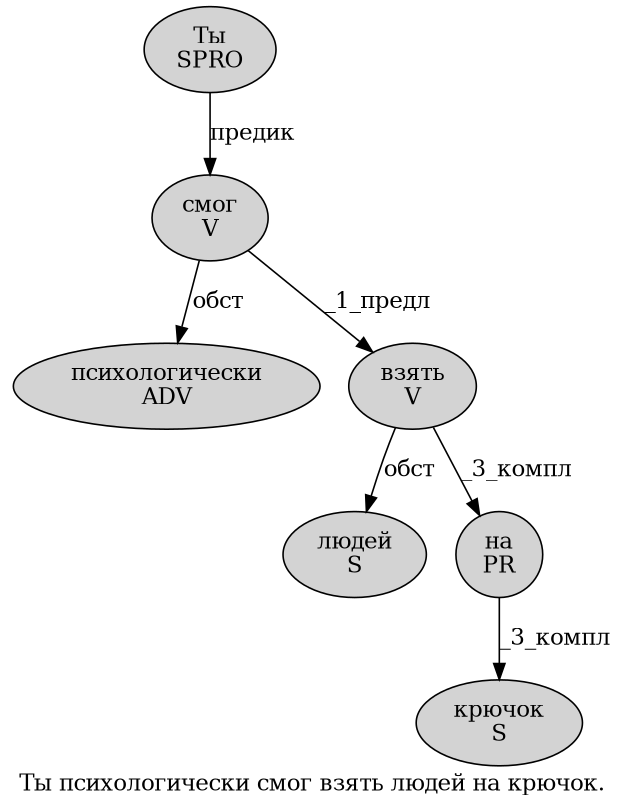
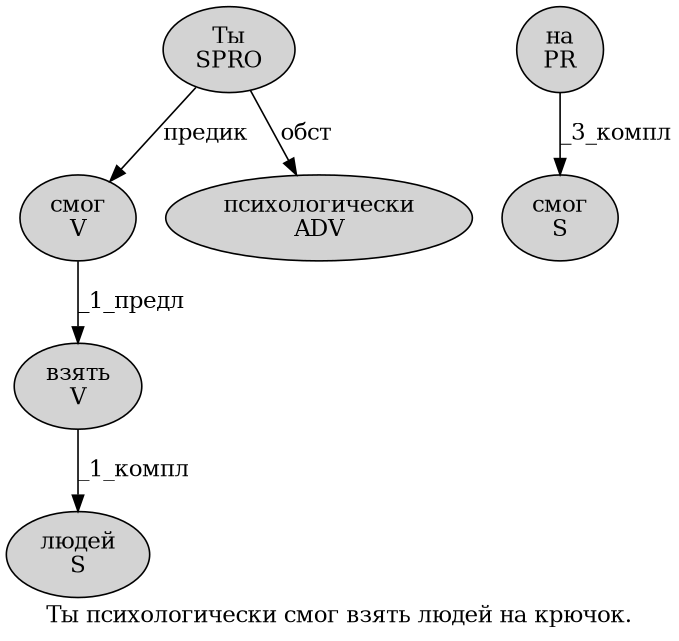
edge "смог V" -> "психологически ADV": now "Ты SPRO" -> "психологически ADV"
edge "взять V" -> "на PR": removed, label "_3_компл"
edge "взять V" -> "людей S": label "обст" -> "_1_компл"
node "крючок S": label "крючок S" -> "смог S"
